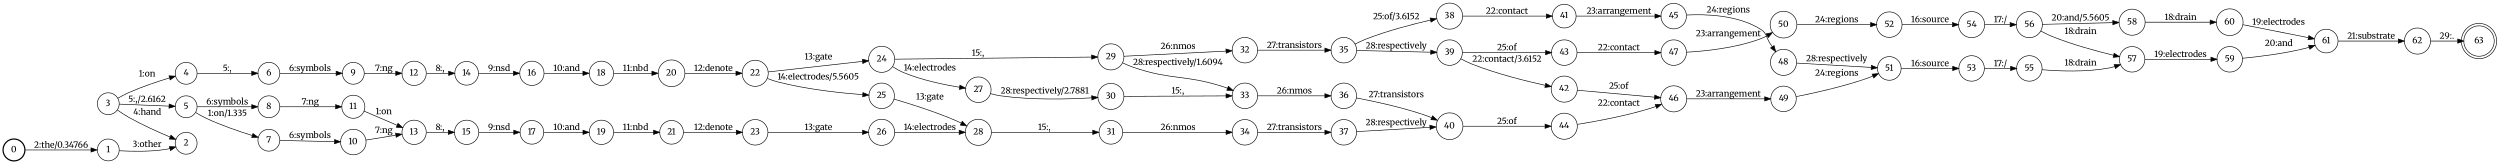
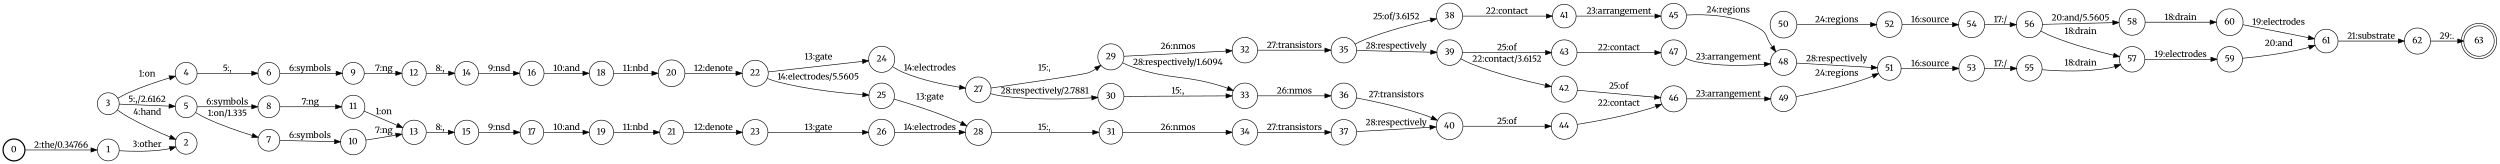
edge "47" -> "50": now "47" -> "48"
edge "24" -> "29": now "27" -> "29"
